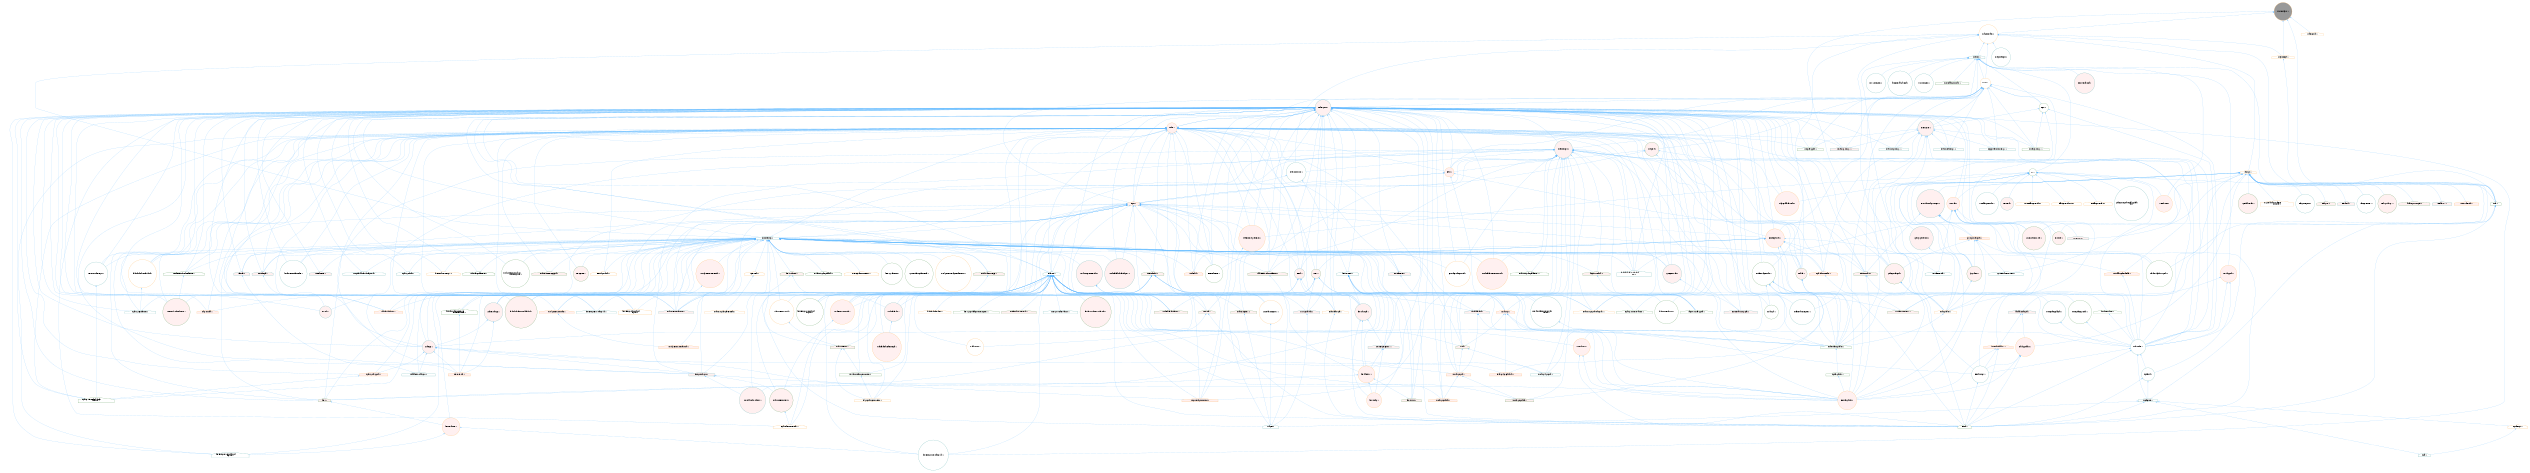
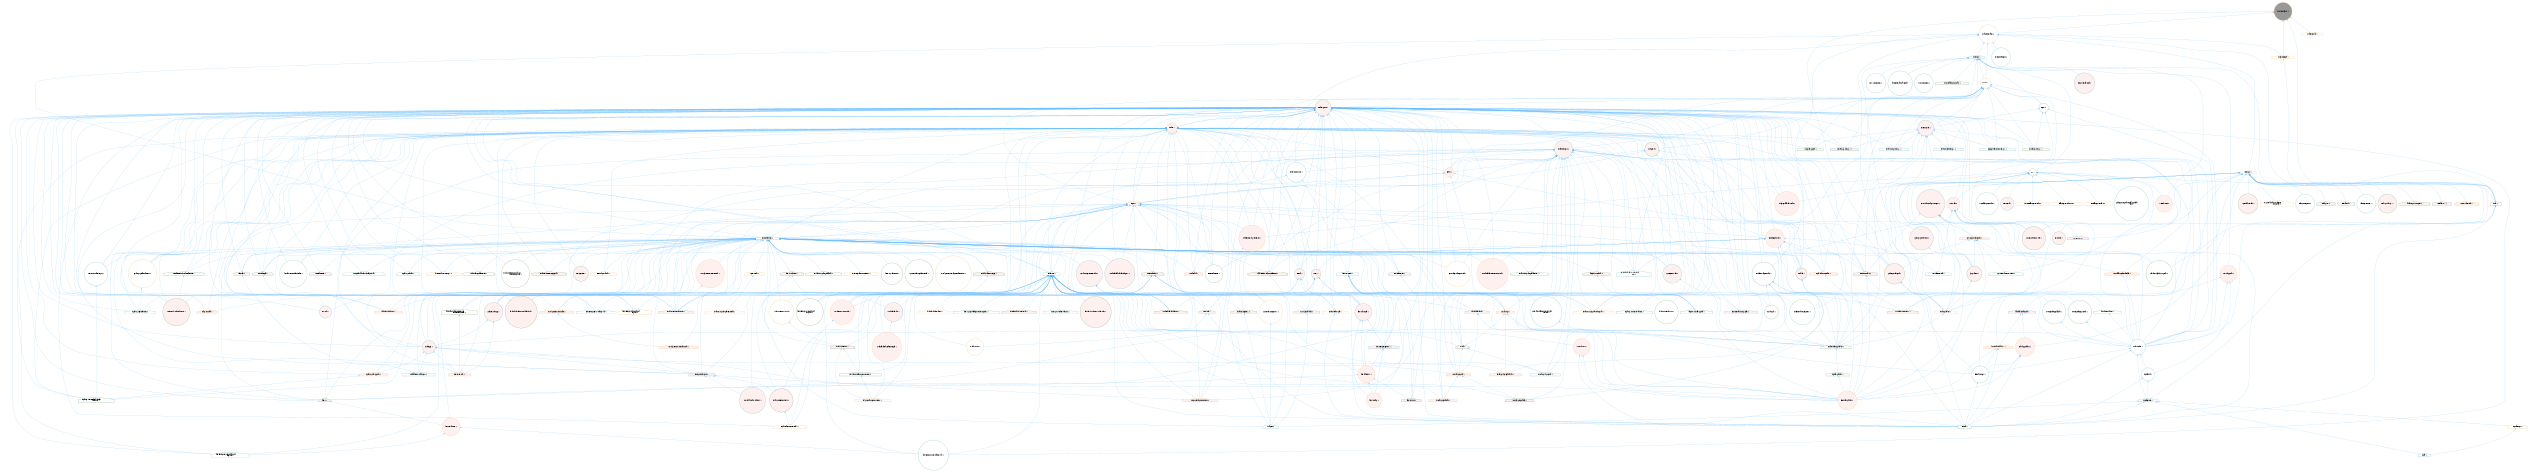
node "LevelSequenceAnimSequence.h": label "LevelSequenceAnimSequence.h" -> "GameplayTagRedirectors.h"
